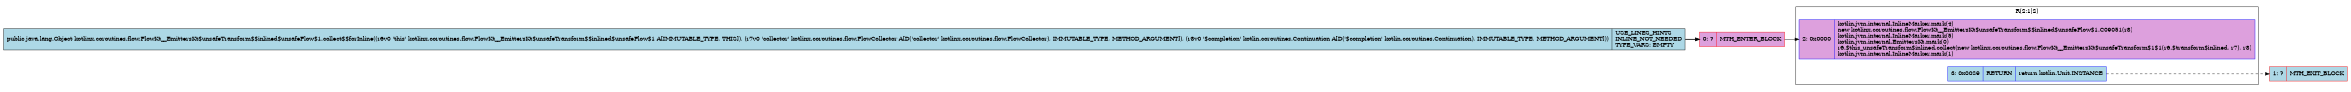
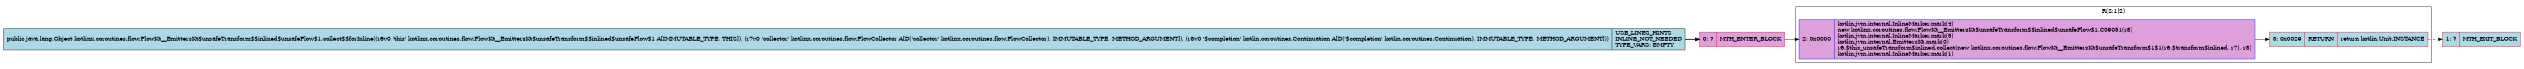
edge "2: 0x0000" -> "3: 0x0029": added
node "3: 0x0029": color blue -> red
